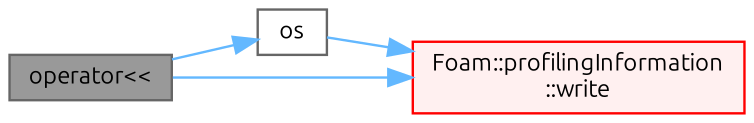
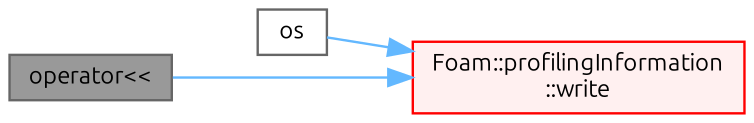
edge "operator<<" -> "os": removed
